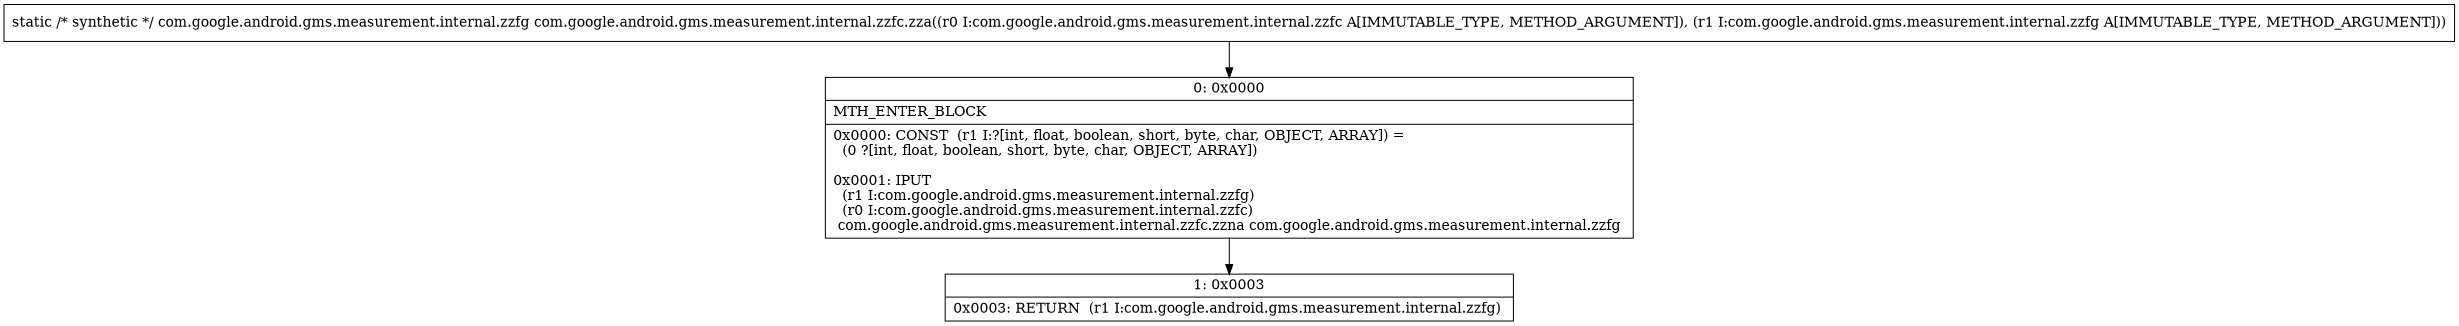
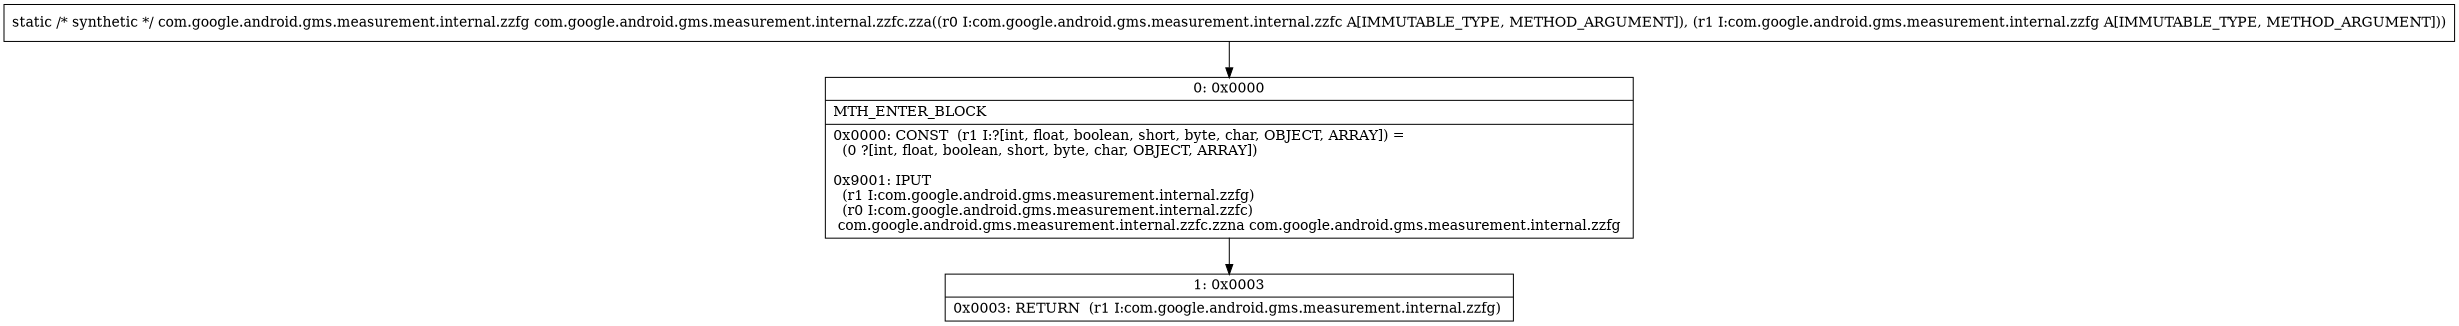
node "0: 0x0000": text "0x0001: IPUT" -> "0x9001: IPUT"
